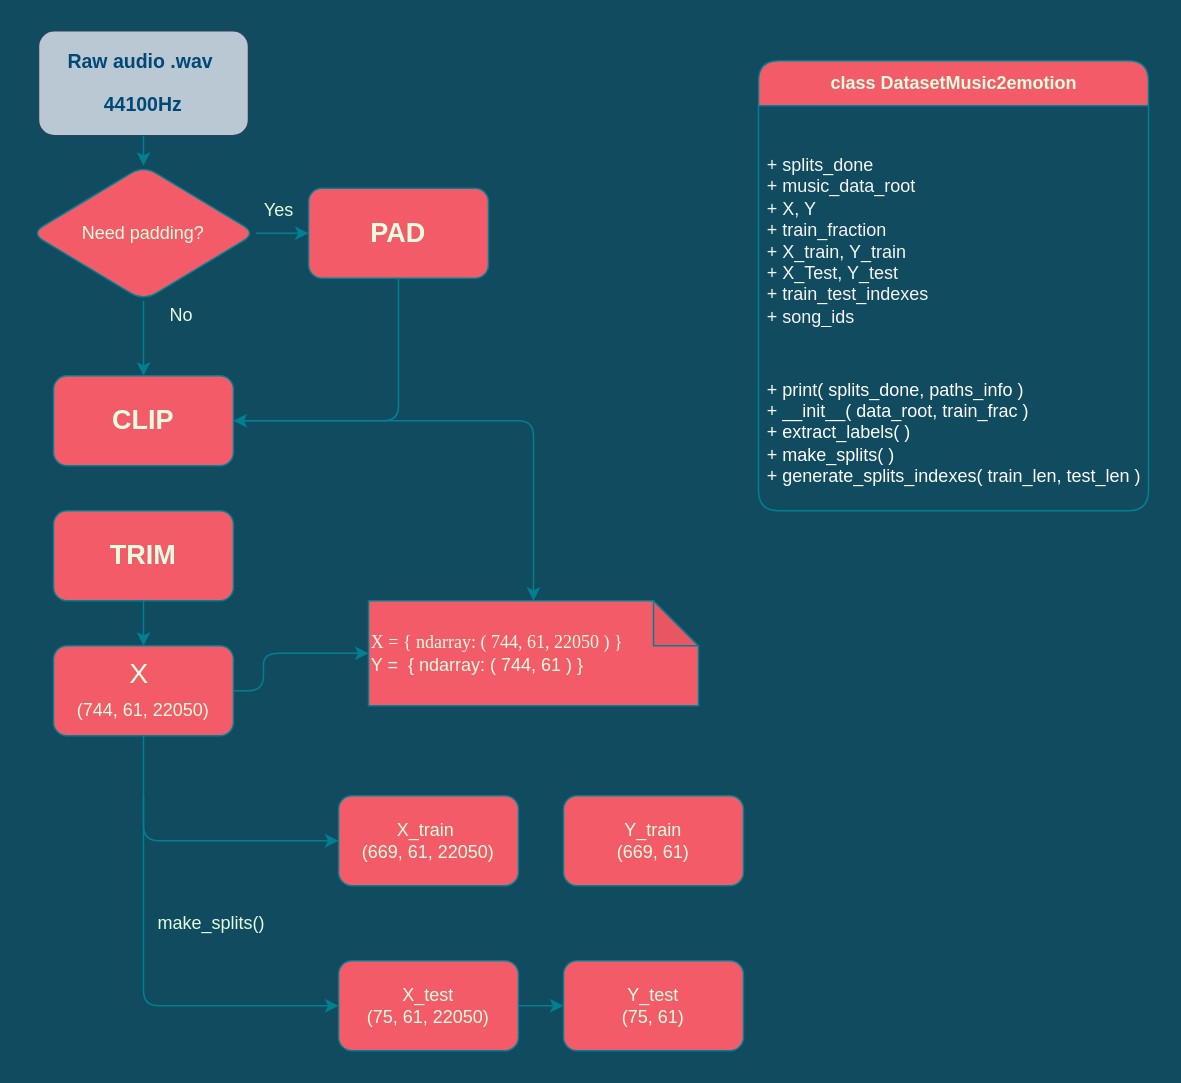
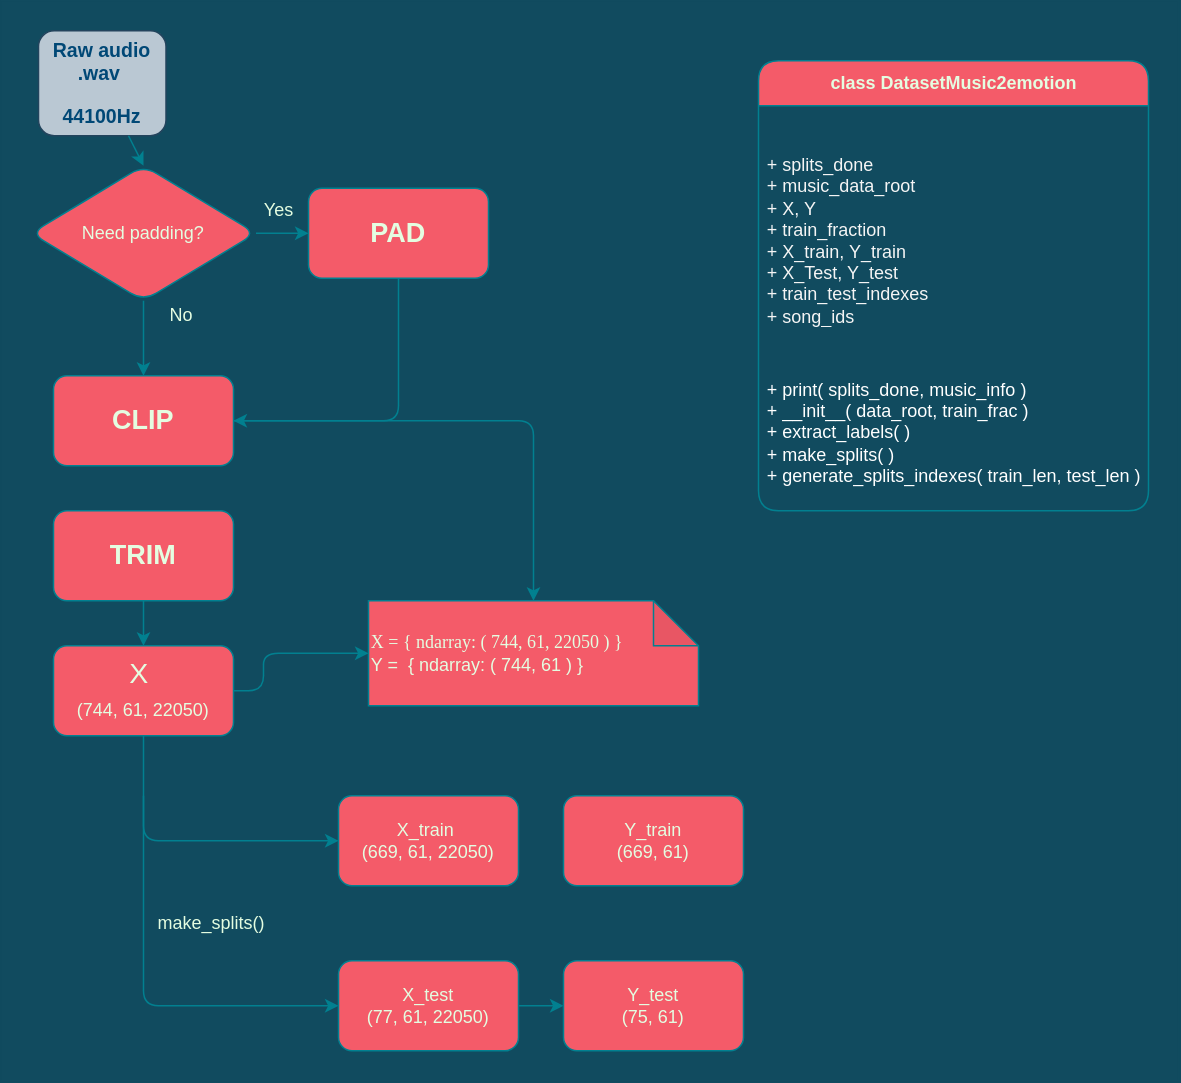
node "Raw audio .wav 44100Hz": size 210x105 -> 128x105
node "+ print( splits_done, paths_info ) + __init__( data_root, train_frac ) + extract_labels( ) + make_splits( ) + generate_splits_indexes( train_len, test_len )": label "+ print( splits_done, paths_info ) + __init__( data_root, train_frac ) + extract_labels( ) + make_splits( ) + generate_splits_indexes( train_len, test_len )" -> "+ print( splits_done, music_info ) + __init__( data_root, train_frac ) + extract_labels( ) + make_splits( ) + generate_splits_indexes( train_len, test_len )"
node "X_test (75, 61, 22050)": label "X_test (75, 61, 22050)" -> "X_test (77, 61, 22050)"
